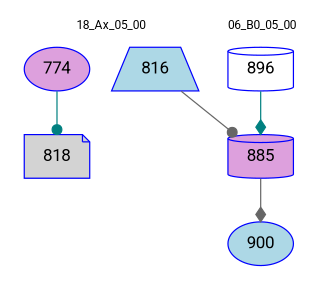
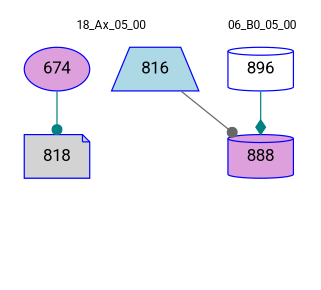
node "774": label "774" -> "674"
node "885": label "885" -> "888"
node "900": removed
